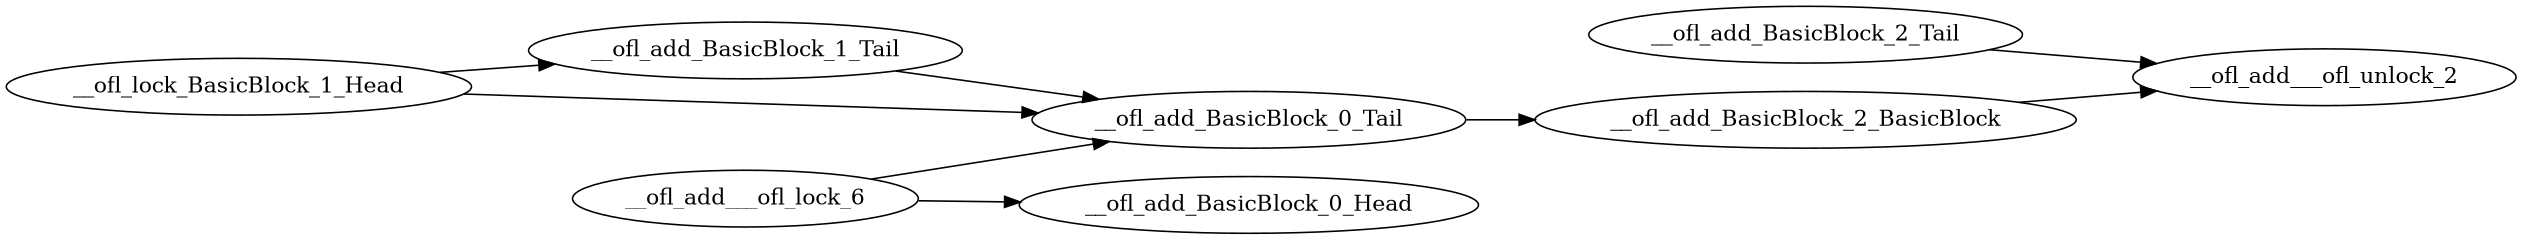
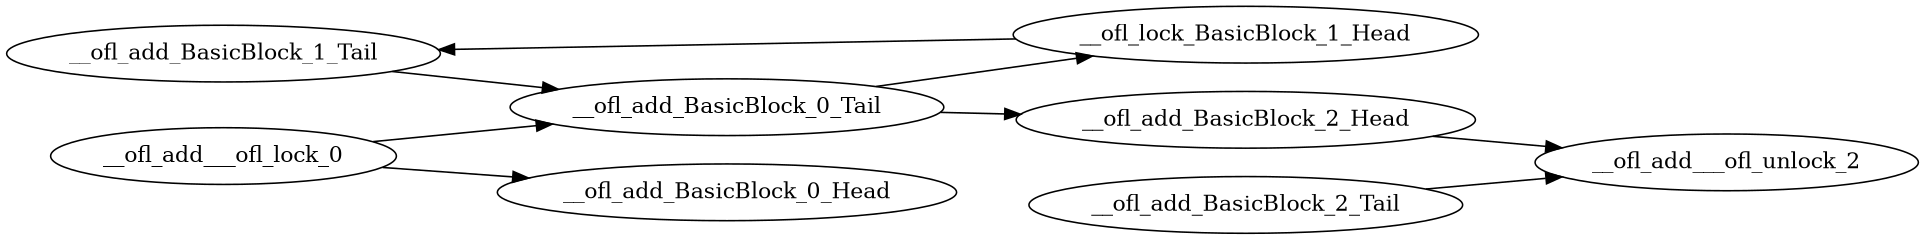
edge "__ofl_lock_BasicBlock_1_Head" -> "__ofl_add_BasicBlock_0_Tail": reversed
node "__ofl_add_BasicBlock_2_BasicBlock": label "__ofl_add_BasicBlock_2_BasicBlock" -> "__ofl_add_BasicBlock_2_Head"
node "__ofl_add___ofl_lock_6": label "__ofl_add___ofl_lock_6" -> "__ofl_add___ofl_lock_0"
